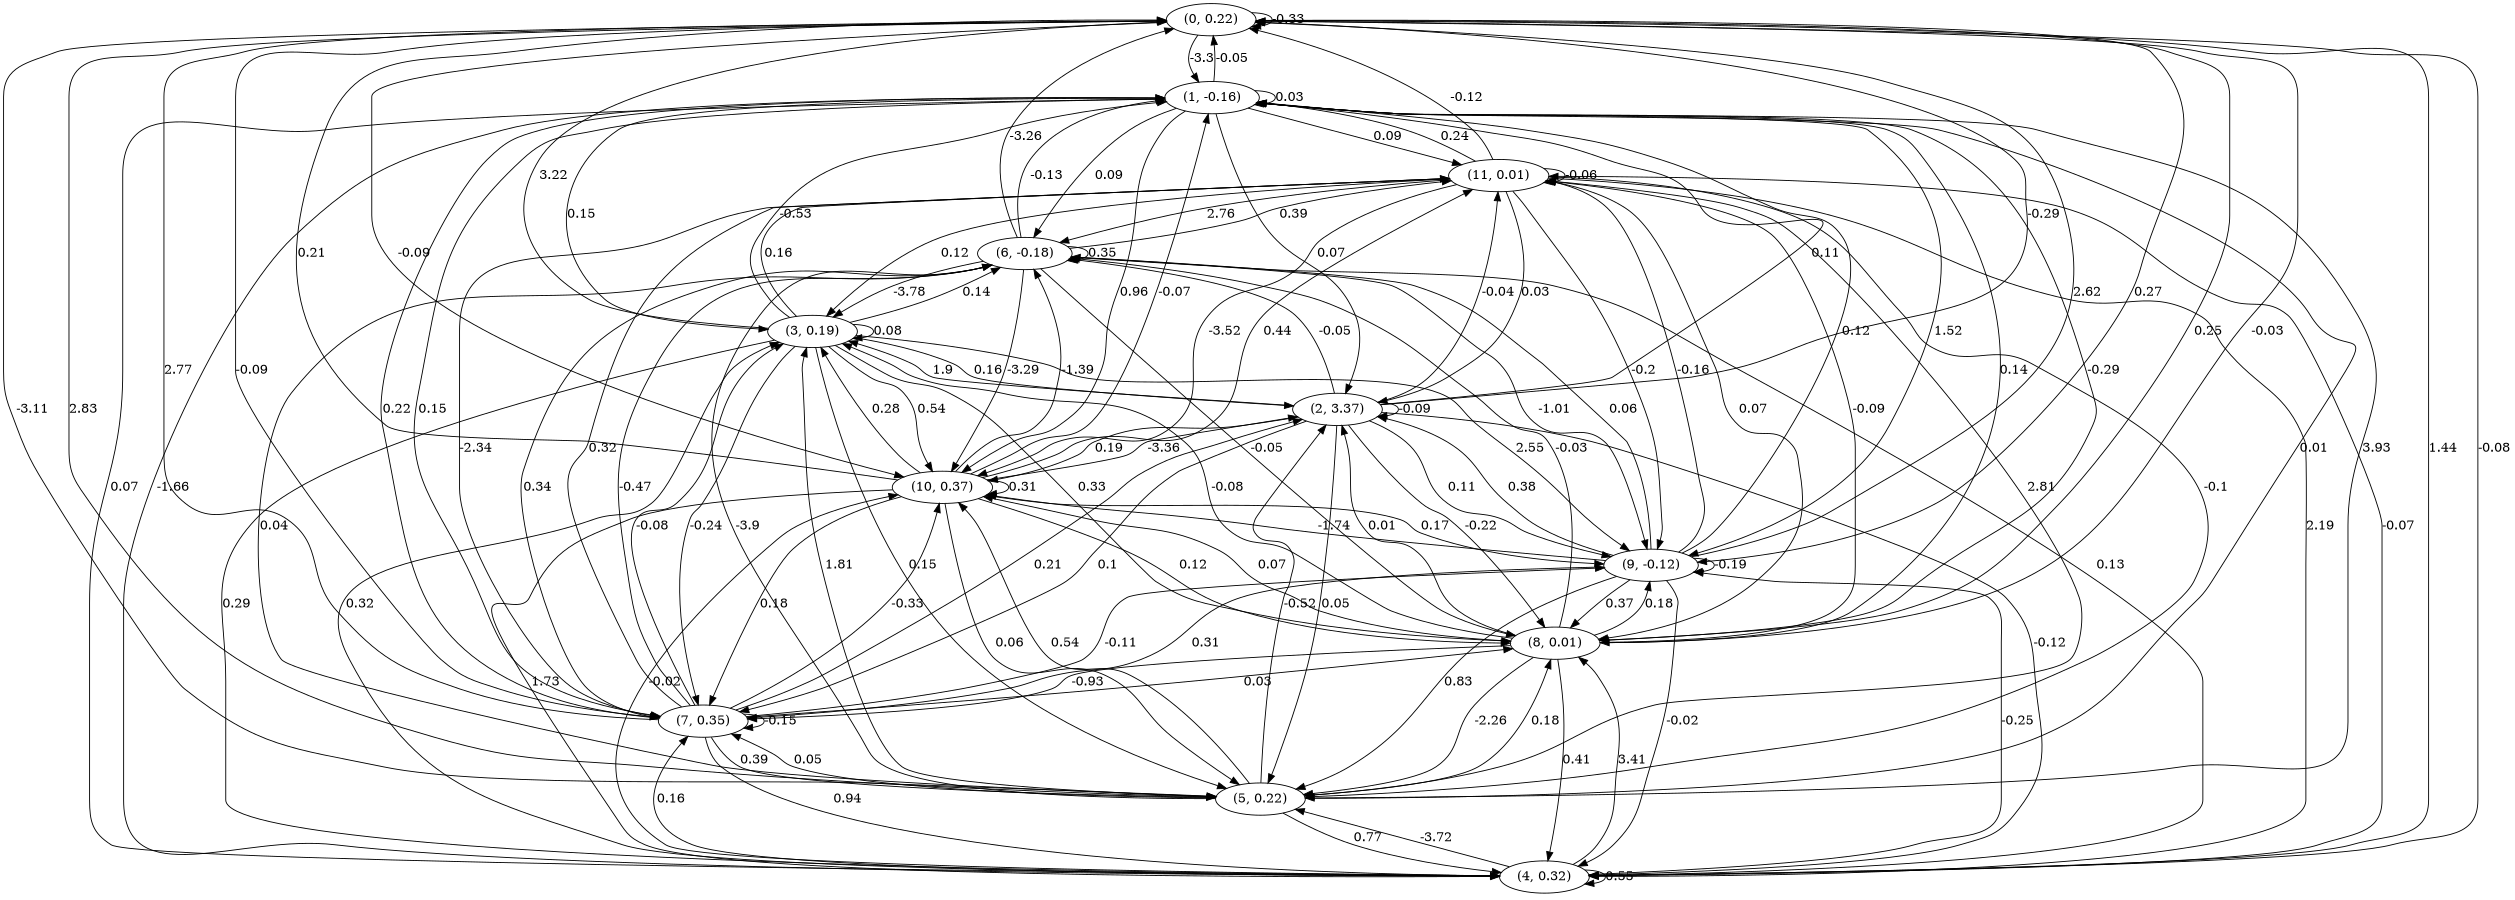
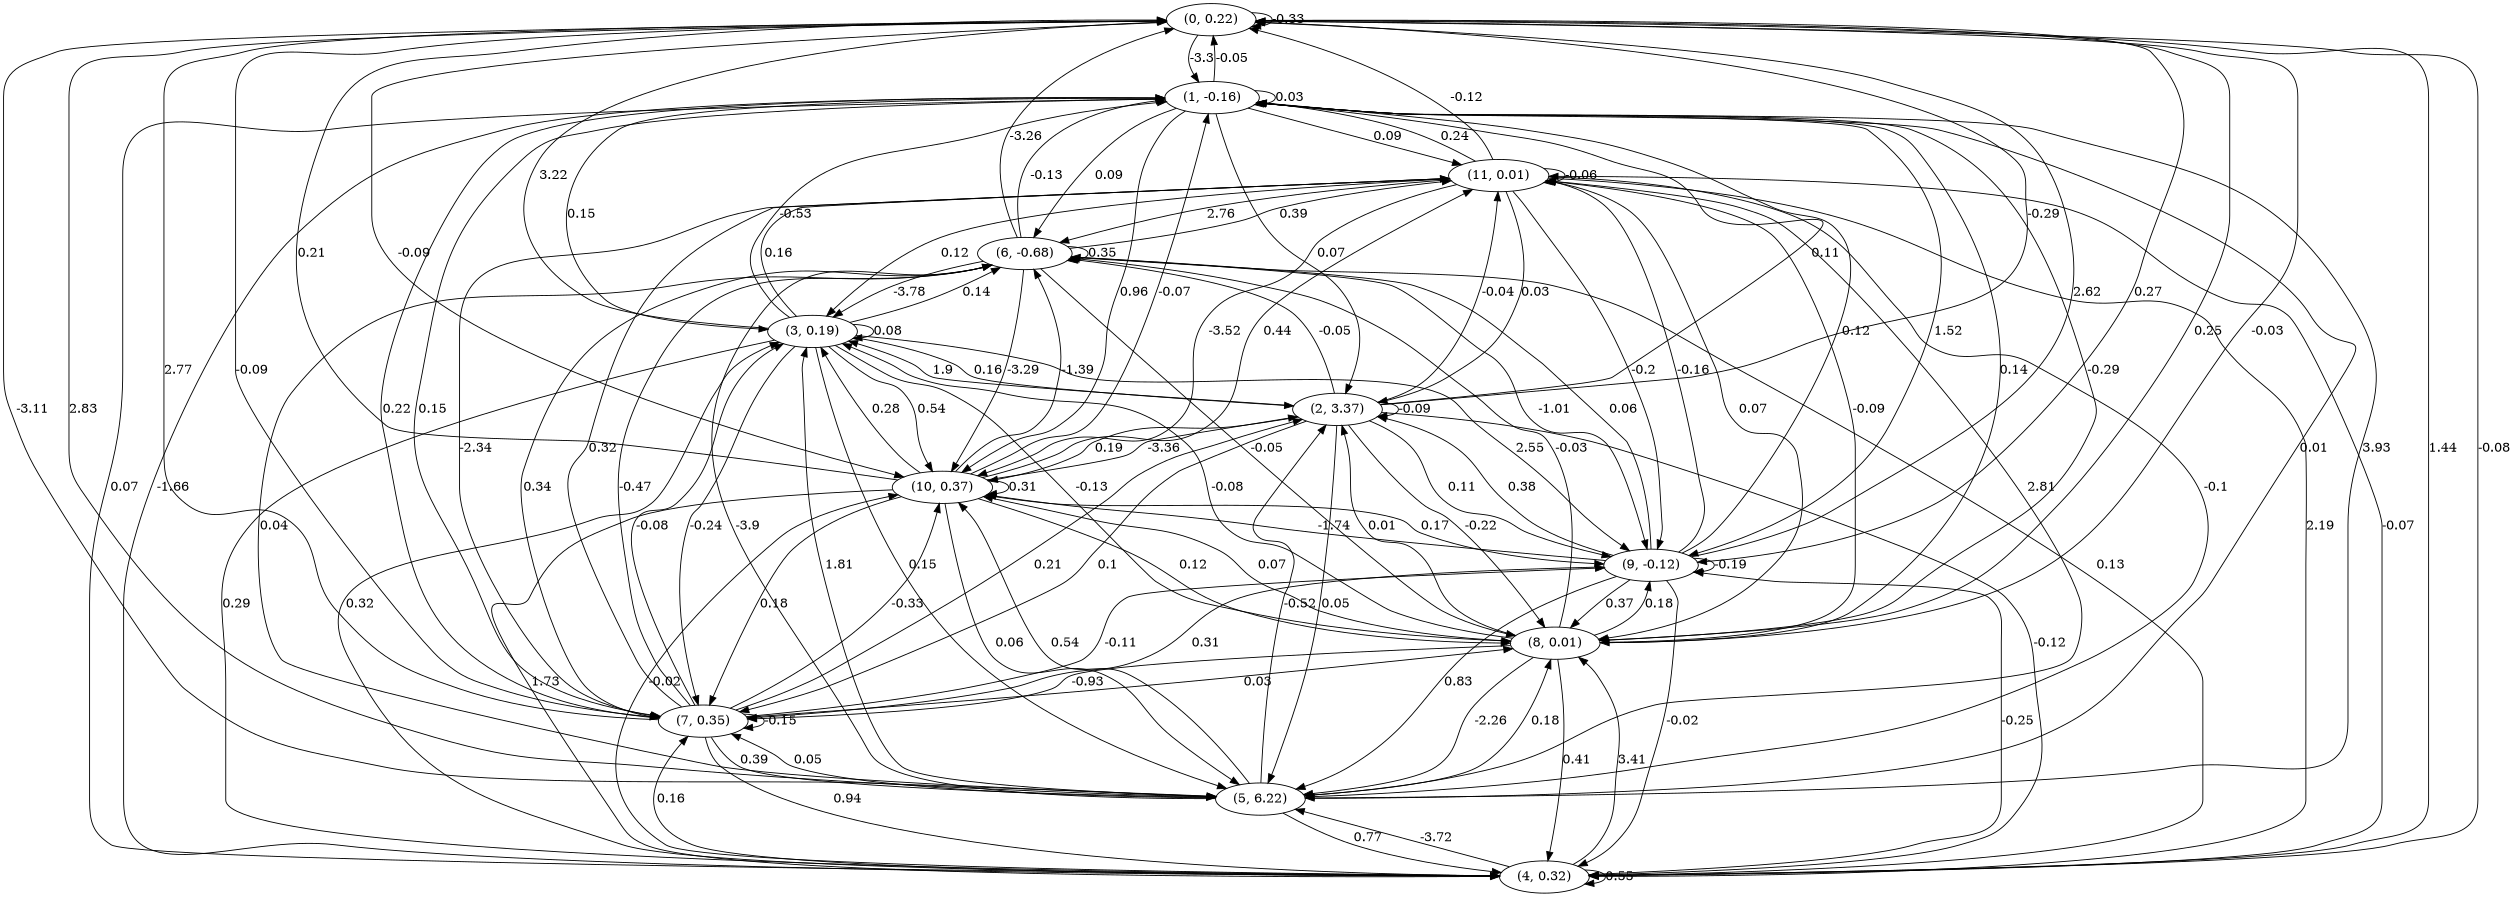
node "(6, -0.18)": label "(6, -0.18)" -> "(6, -0.68)"
edge "(3, 0.19)" -> "(8, 0.01)": label "0.33" -> "-0.13"
node "(5, 0.22)": label "(5, 0.22)" -> "(5, 6.22)"
